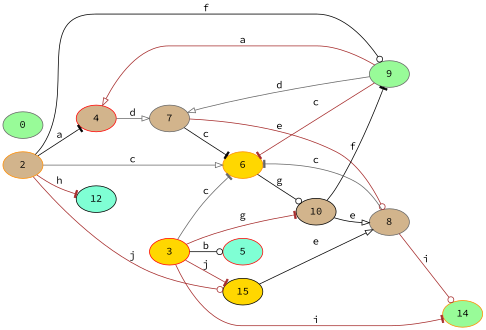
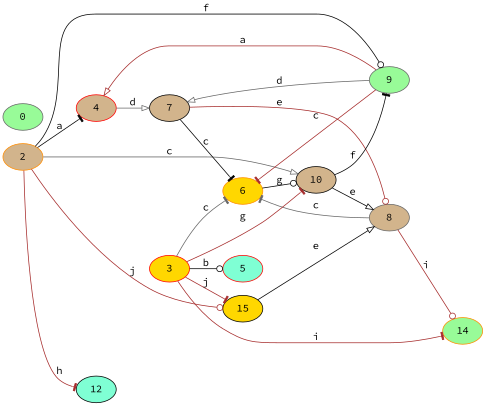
node "7": color gray40 -> black
edge "2" -> "6": now "2" -> "10"
